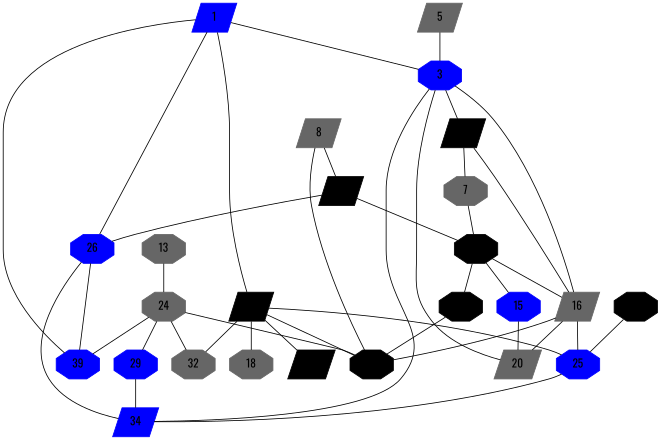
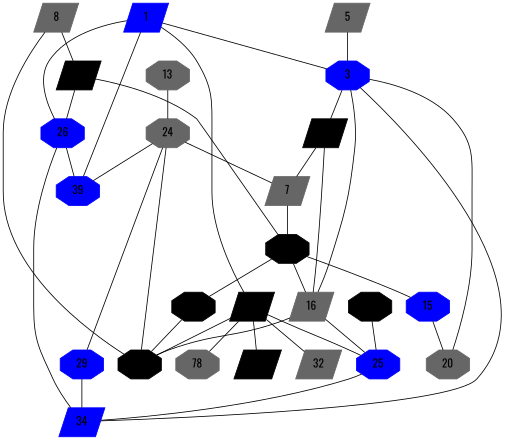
node "7": shape octagon -> parallelogram
edge "24" -- "32": now "24" -- "7"
edge "16" -- "20": removed
node "32": shape octagon -> parallelogram
node "18": label "18" -> "78"
node "20": shape parallelogram -> octagon
